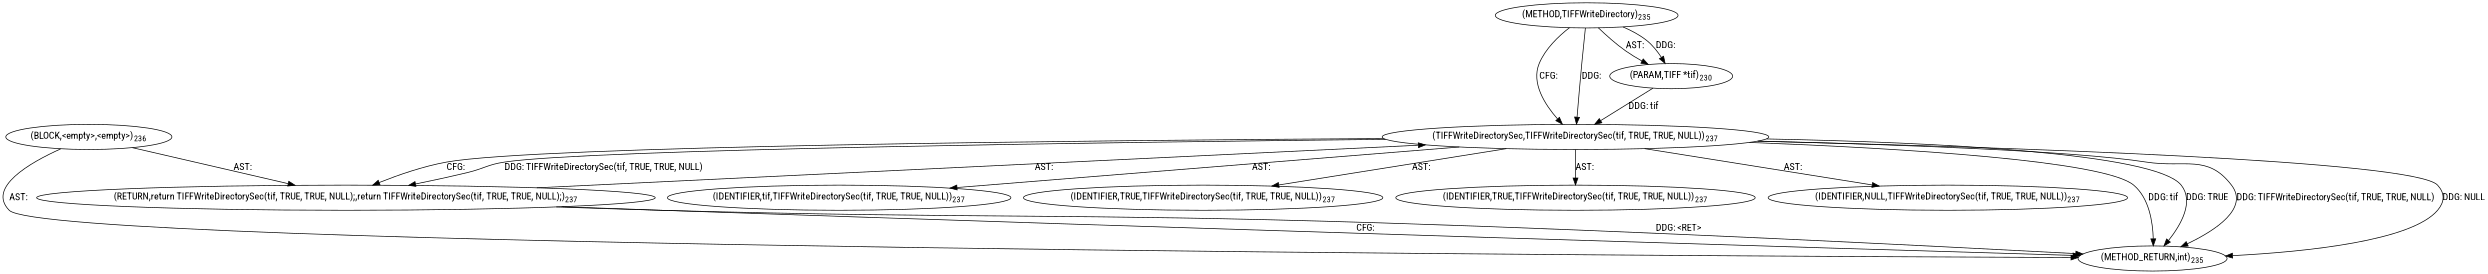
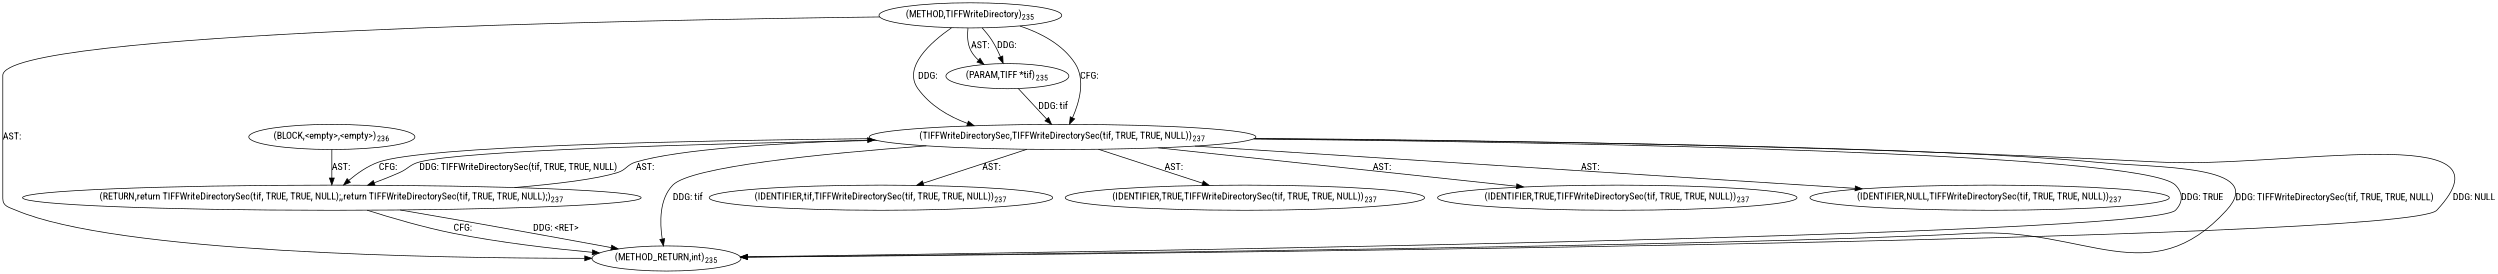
node "(PARAM,TIFF *tif)": text "230" -> "235"
edge "(BLOCK,<empty>,<empty>)" -> "(METHOD_RETURN,int)": now "(METHOD,TIFFWriteDirectory)" -> "(METHOD_RETURN,int)"
